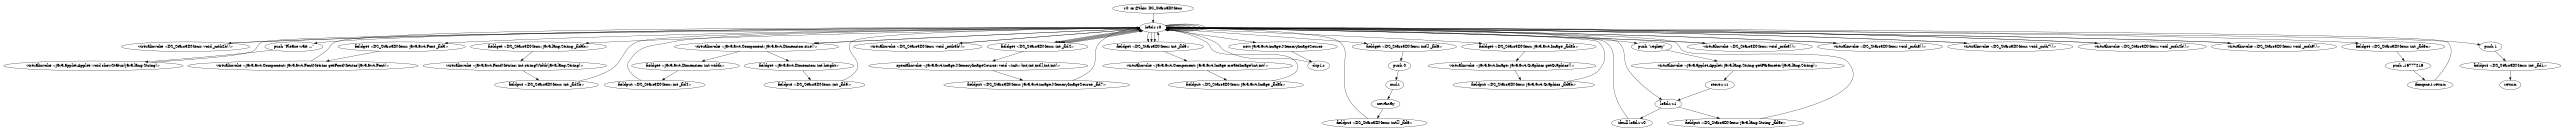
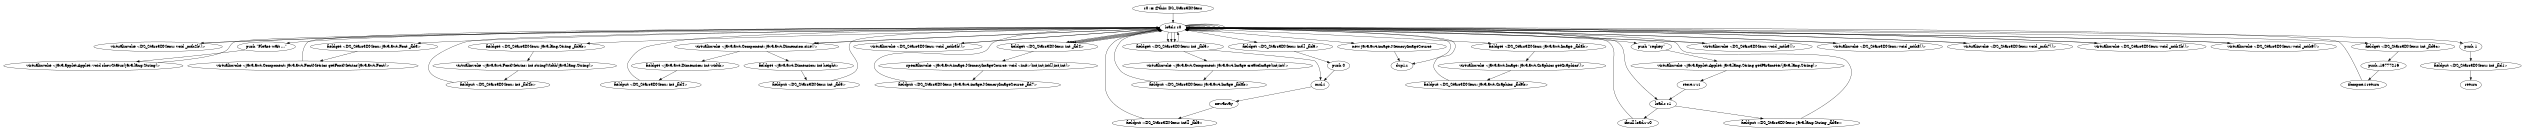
edge "dup1.r" -> "load.r r0": reversed
edge "fieldget <DS_Stars3DMenu: int _fld5>" -> "mul.i": added
